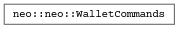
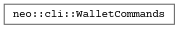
node "neo::neo::WalletCommands": label "neo::neo::WalletCommands" -> "neo::cli::WalletCommands"
